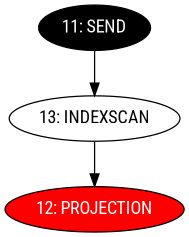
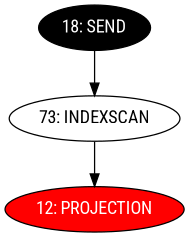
node "11: SEND": label "11: SEND" -> "18: SEND"
node "13: INDEXSCAN": label "13: INDEXSCAN" -> "73: INDEXSCAN"
